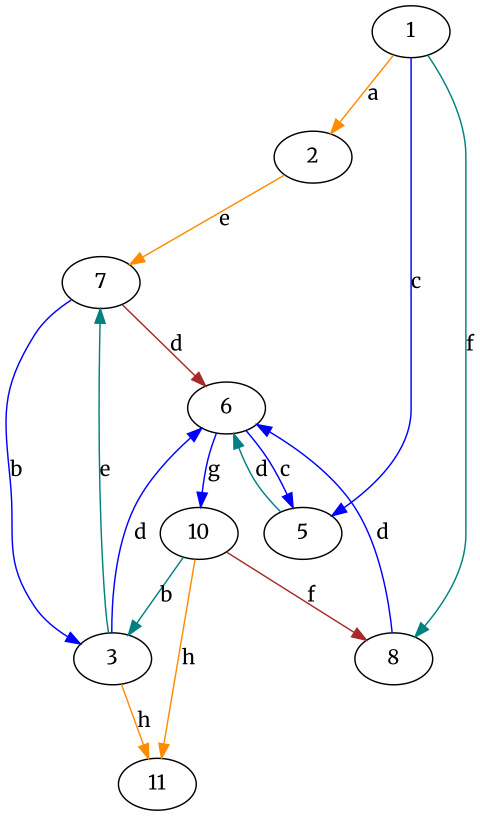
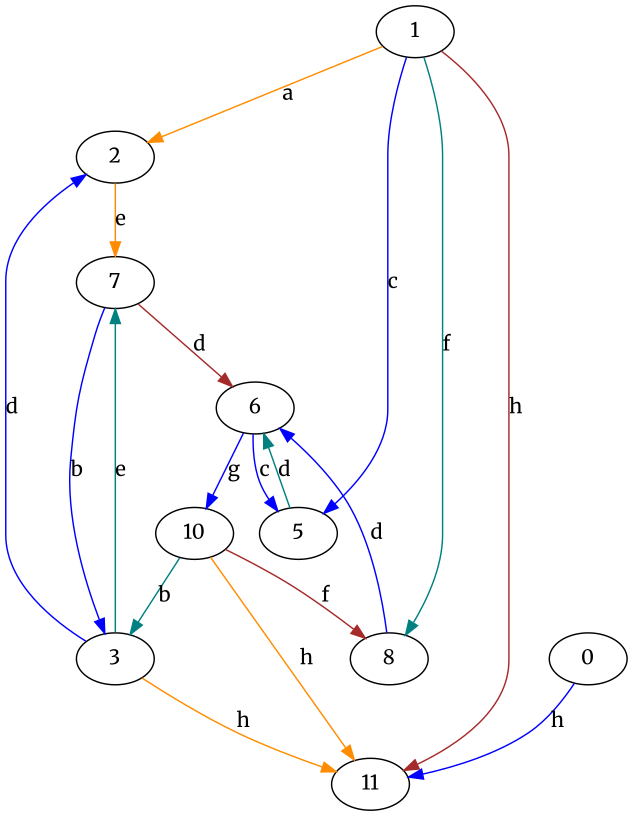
edge "1" -> "11": added, label "h"
edge "3" -> "6": now "3" -> "2"
node "0": added
